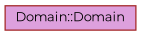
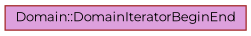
node "Domain::Domain": label "Domain::Domain" -> "Domain::DomainIteratorBeginEnd"
